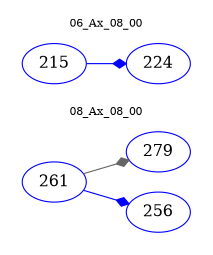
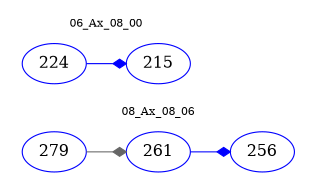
edge "215" -> "224": reversed
cluster "08_Ax_08_00": label "08_Ax_08_00" -> "08_Ax_08_06"
edge "261" -> "279": reversed
